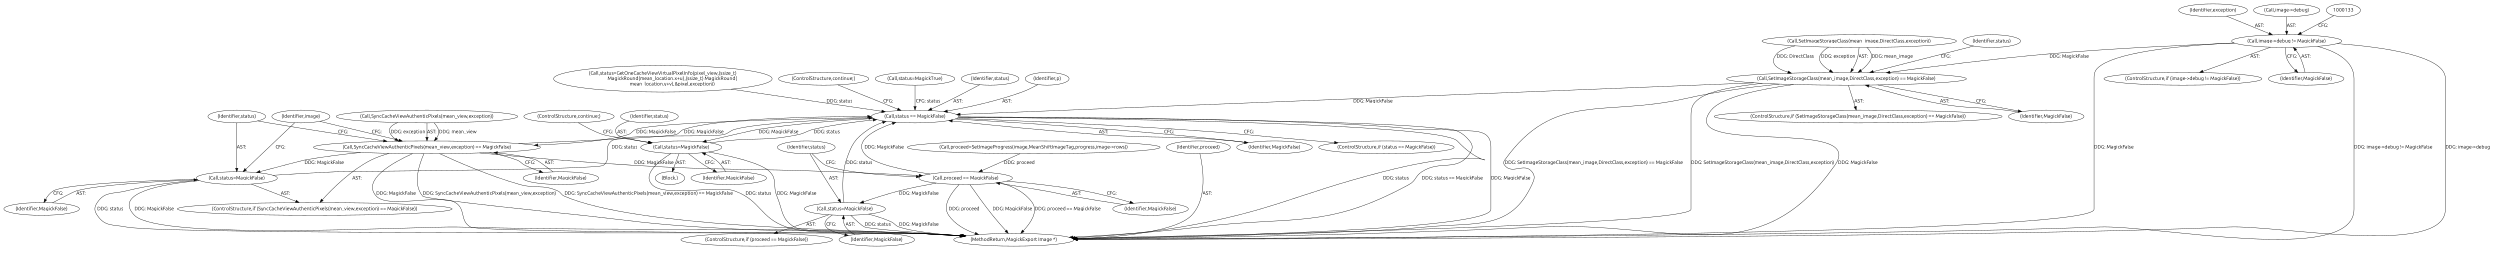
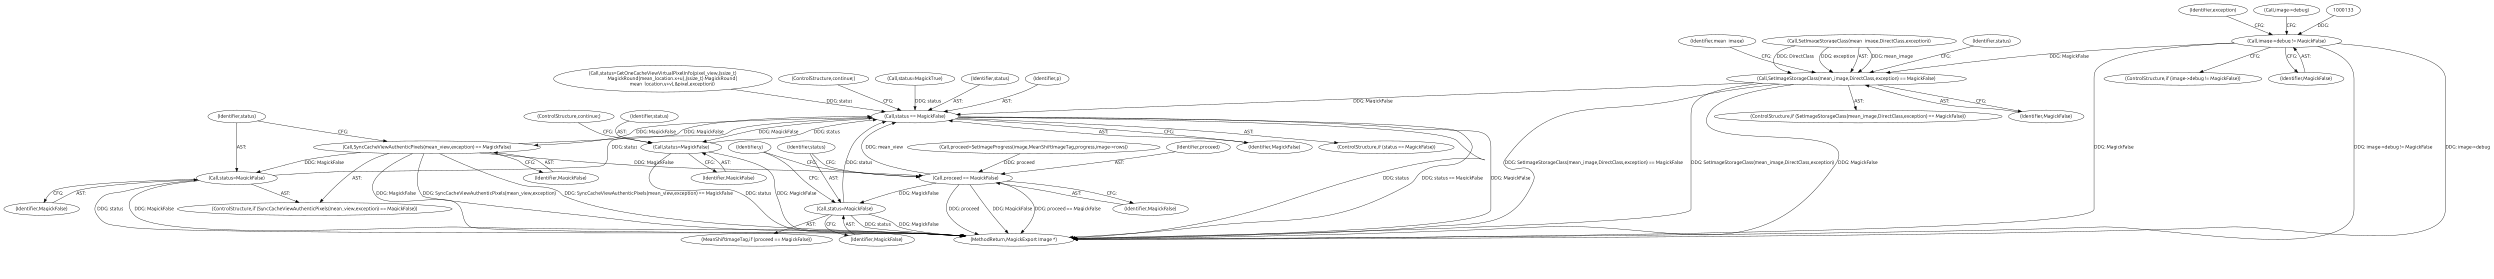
edge "(Identifier,exception)" -> "(Call,image->debug != MagickFalse)": label "AST: " -> "CFG: "
edge "(Call,image->debug)" -> "(Call,image->debug != MagickFalse)": label "AST: " -> "CFG: "
edge "1000133" -> "(Call,image->debug != MagickFalse)": label "CFG: " -> "DDG: "
node "(Identifier,mean_image)": added
edge "(Call,image->debug != MagickFalse)" -> "(ControlStructure,if (image->debug != MagickFalse))": label "AST: " -> "CFG: "
edge "(Call,status=MagickTrue)" -> "(Call,status == MagickFalse)": label "CFG: status" -> "DDG: status"
node "(Identifier,image)": removed
node "(Call,SyncCacheViewAuthenticPixels(mean_view,exception))": removed
edge "(Call,status == MagickFalse)" -> "(ControlStructure,if (status == MagickFalse))": label "CFG: " -> "AST: "
node "(Identifier,y)": added
edge "(Call,proceed == MagickFalse)" -> "(Call,status == MagickFalse)": label "DDG: MagickFalse" -> "DDG: mean_view"
node "(Block,)": removed
edge "(Identifier,proceed)" -> "(MethodReturn,MagickExport Image *)": now "(Identifier,proceed)" -> "(Call,proceed == MagickFalse)"
node "(ControlStructure,if (proceed == MagickFalse))": label "(ControlStructure,if (proceed == MagickFalse))" -> "(MeanShiftImageTag,if (proceed == MagickFalse))"
